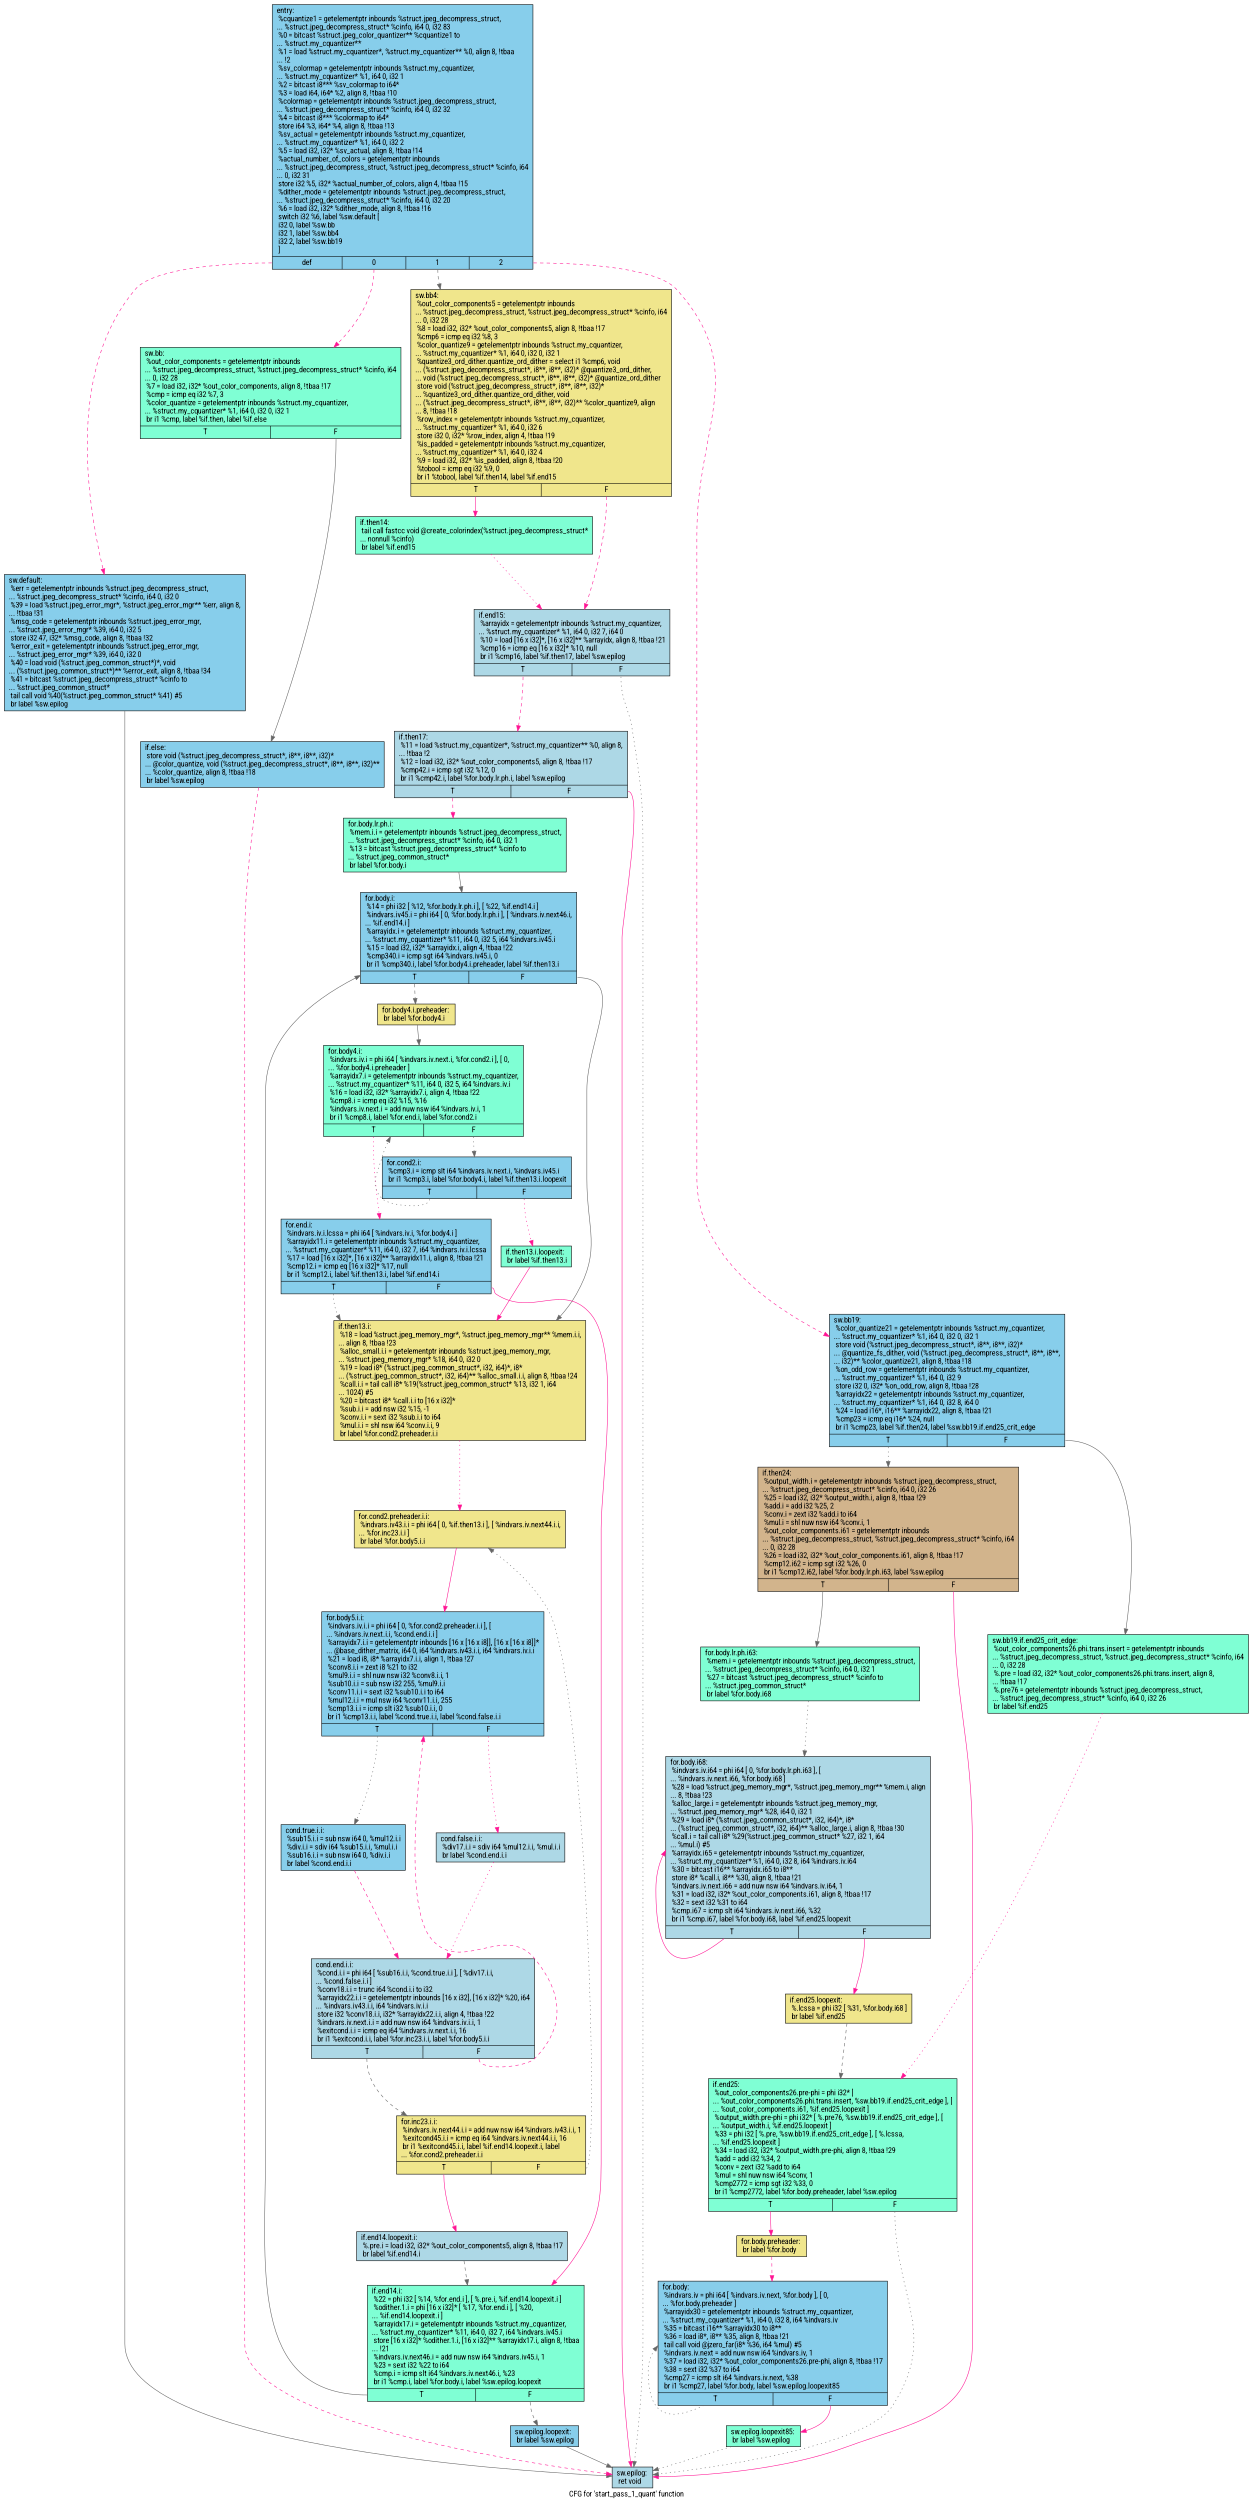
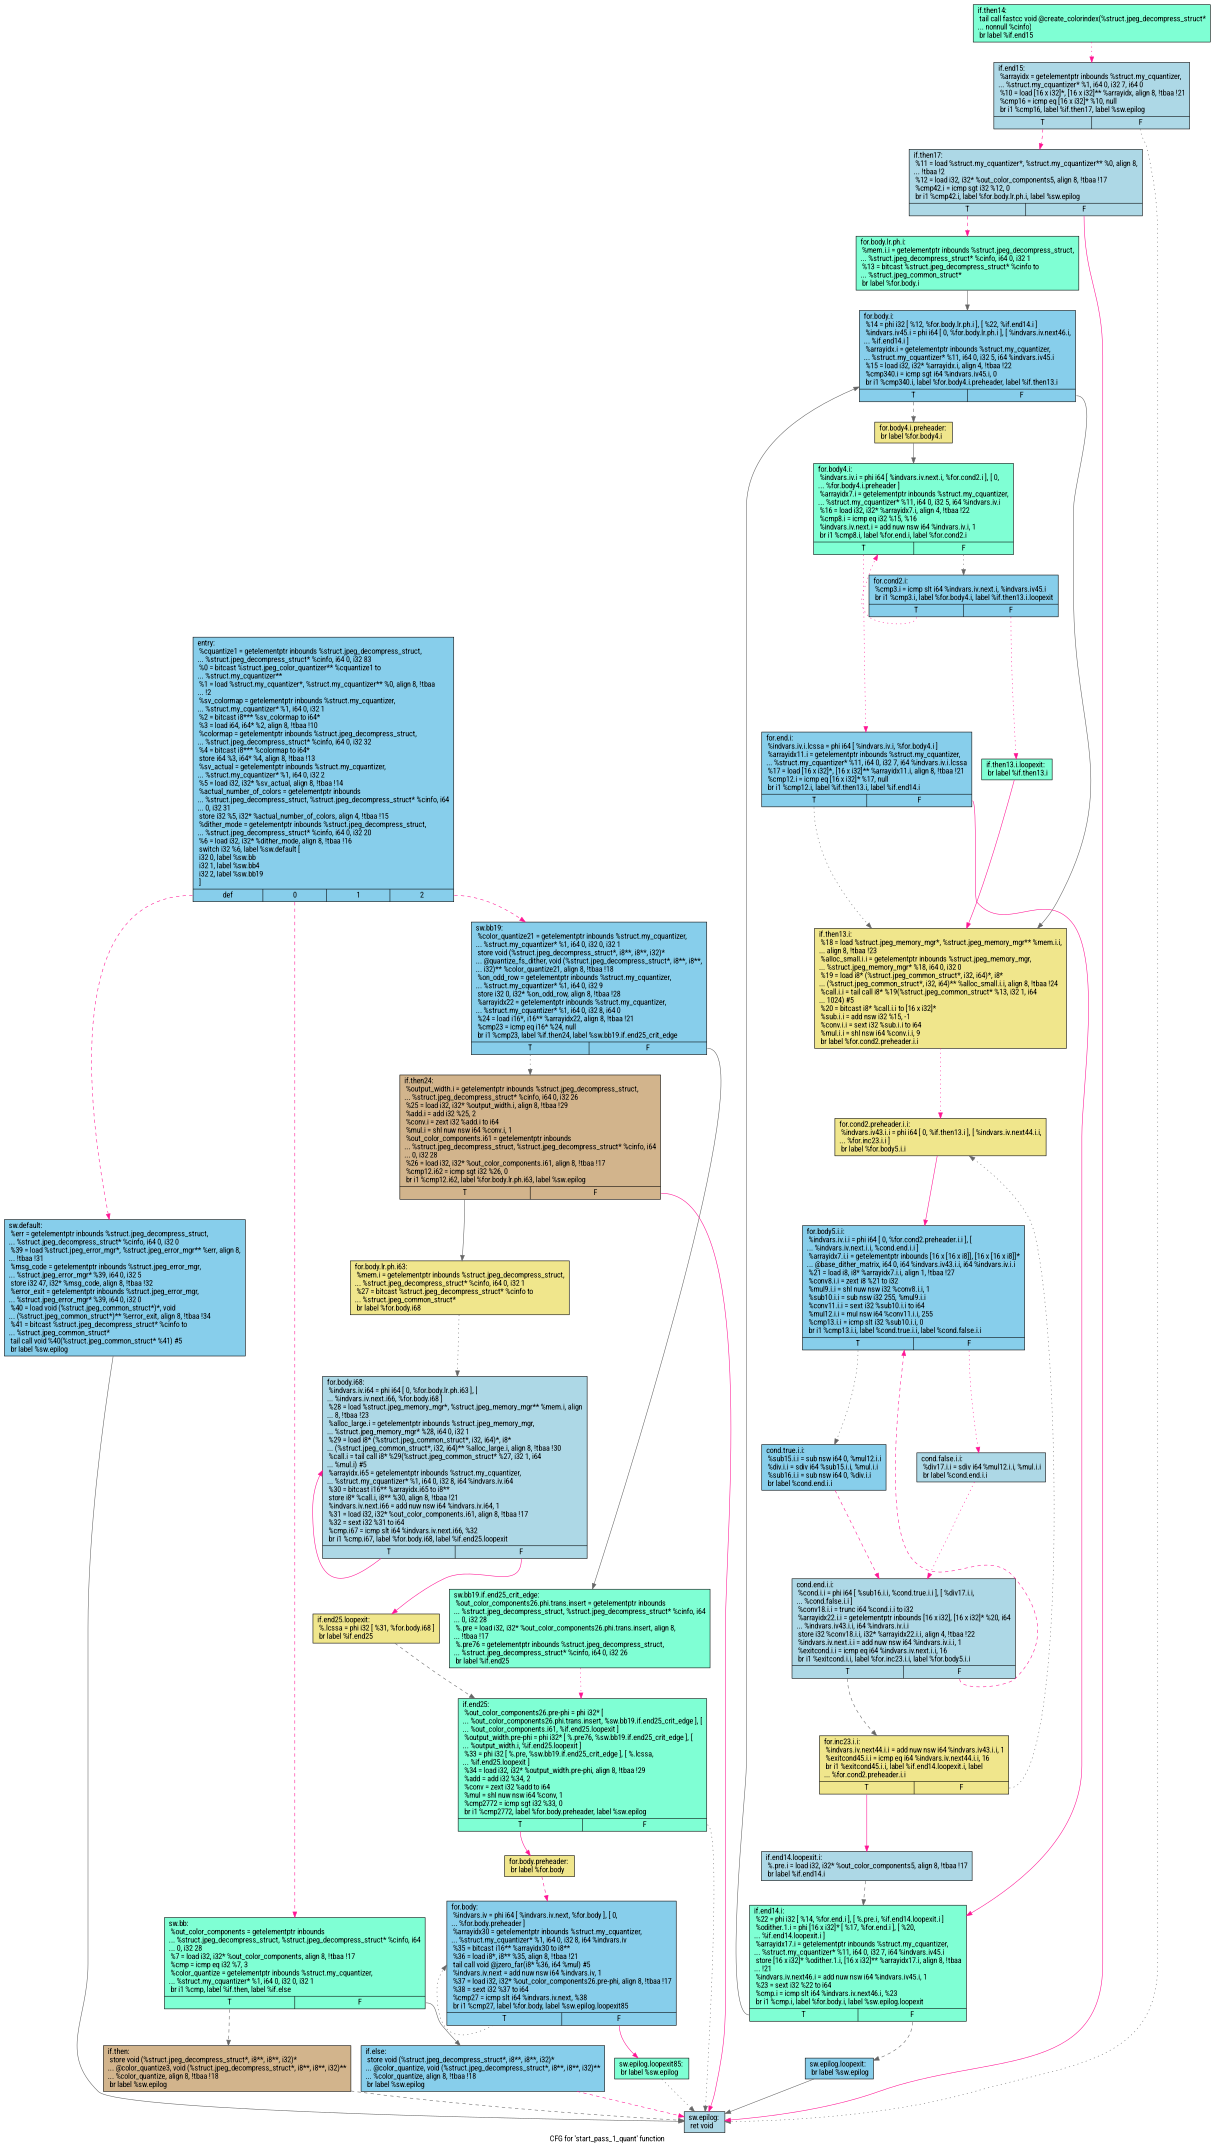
node "sw.bb4:": removed
edge "for.cond2.i:" -> "for.body4.i:": color gray40 -> deeppink
node "for.body.lr.ph.i63:": fillcolor aquamarine -> khaki
node "if.then:": added
